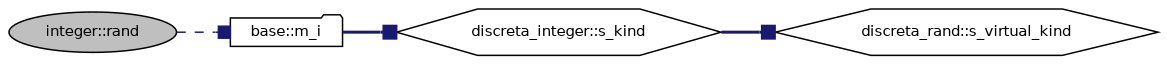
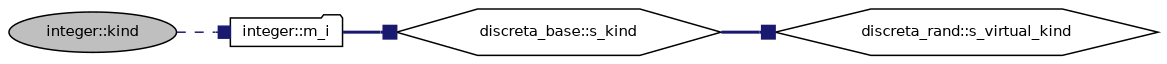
node "integer::rand": label "integer::rand" -> "integer::kind"
node "base::m_i": label "base::m_i" -> "integer::m_i"
node "discreta_integer::s_kind": label "discreta_integer::s_kind" -> "discreta_base::s_kind"
